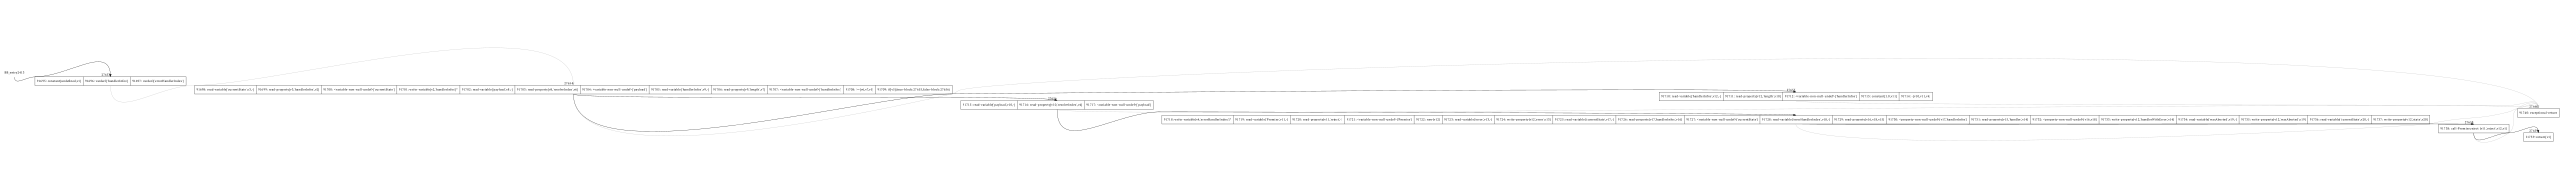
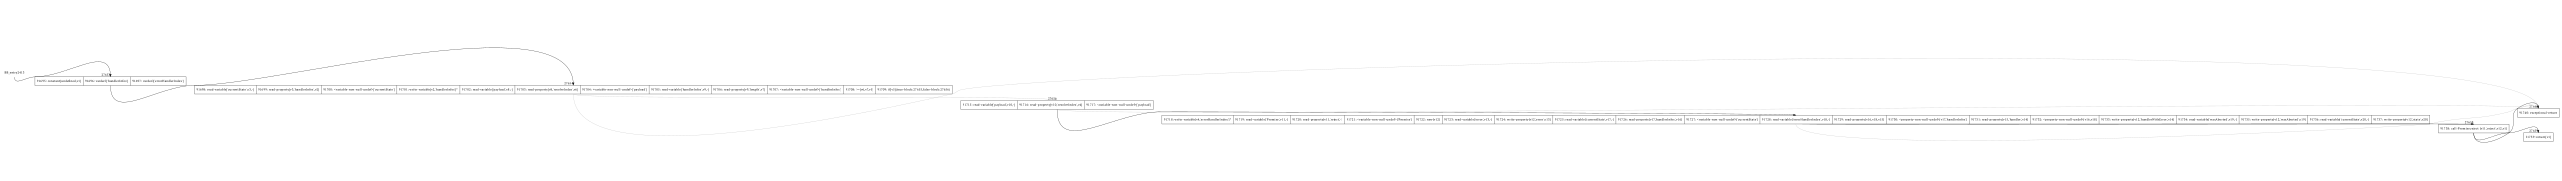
edge "91695: constant[undefined,v1]" -> "91698: read-variable['currentState',v3,-]": color gray -> black
node "91710: read-variable['handlerInfos',v12,-]": removed
edge "91698: read-variable['currentState',v3,-]" -> "91715: read-variable['payload',v10,-]": color black -> gray
edge "91738: call-Promise.reject [v11,'reject',v12,v1]" -> "91740: exceptional-return": color gray -> black
